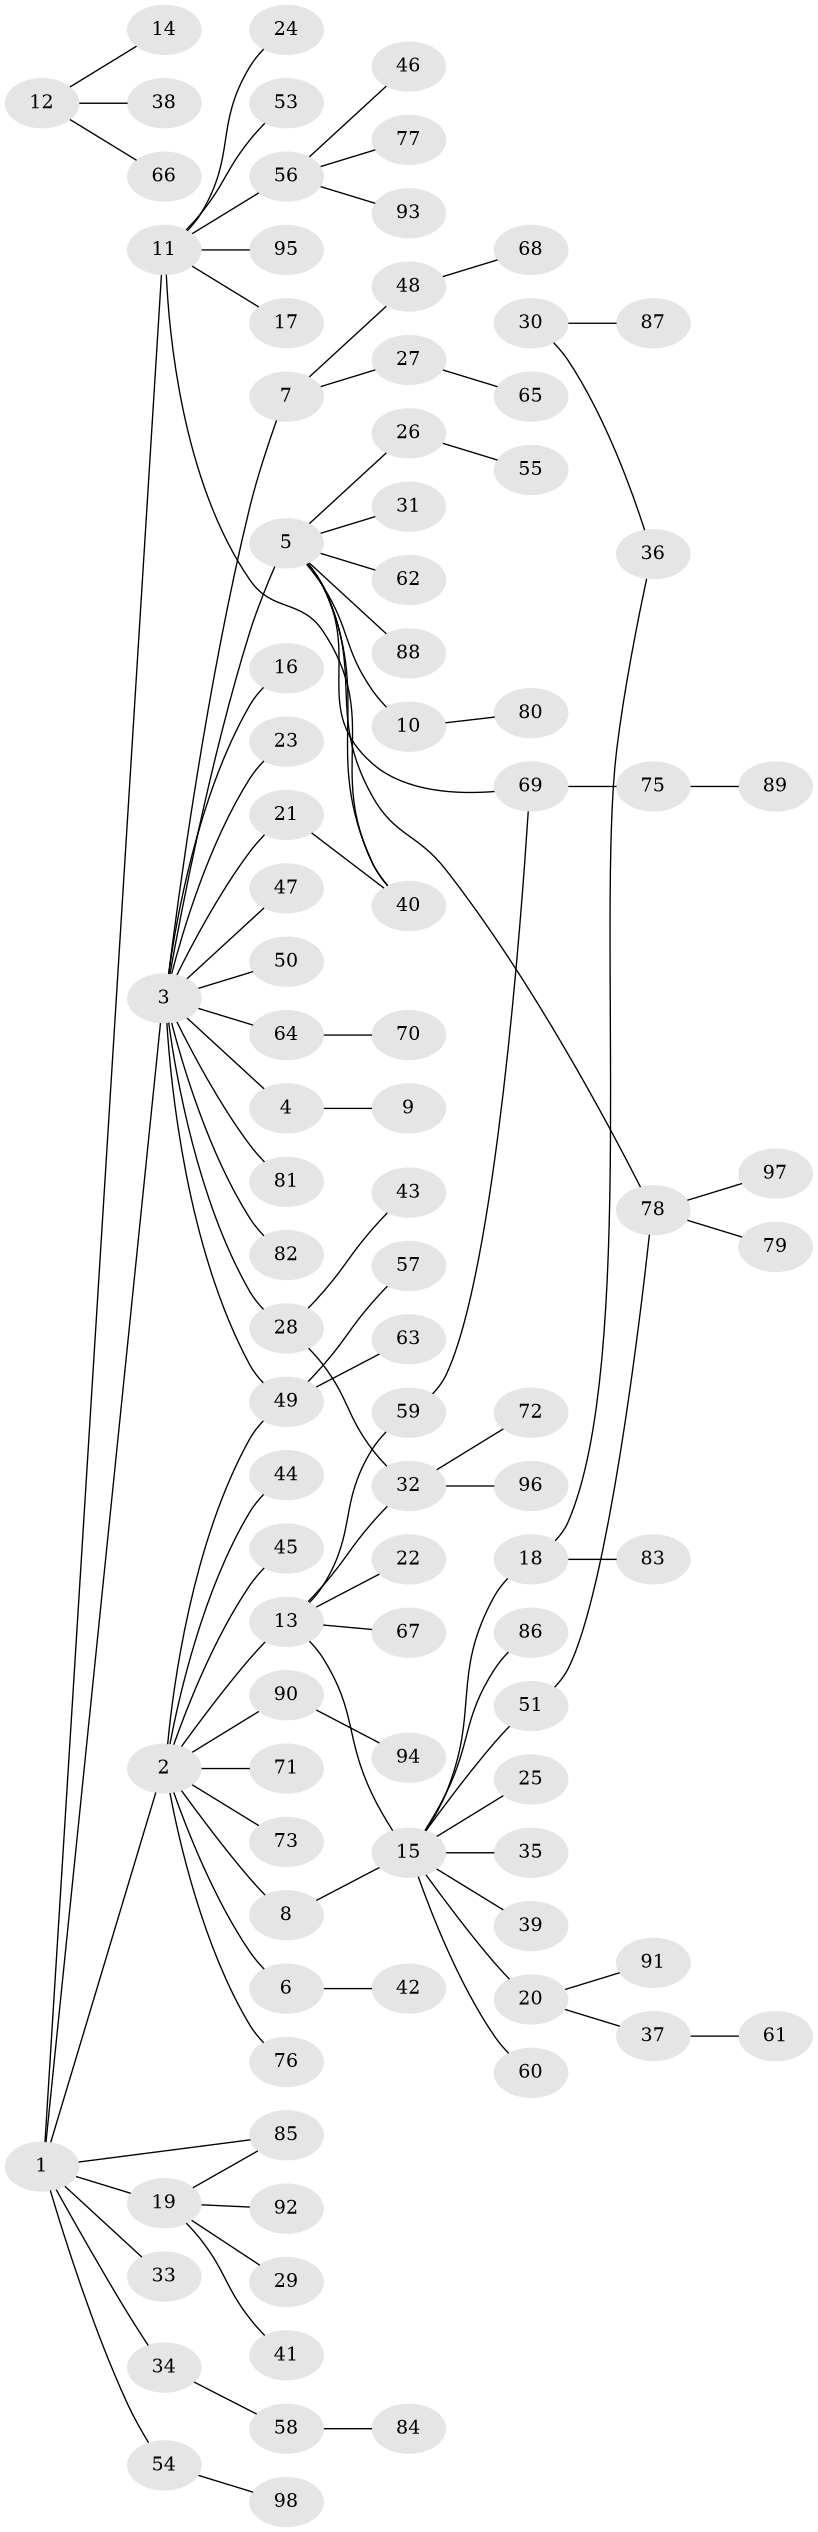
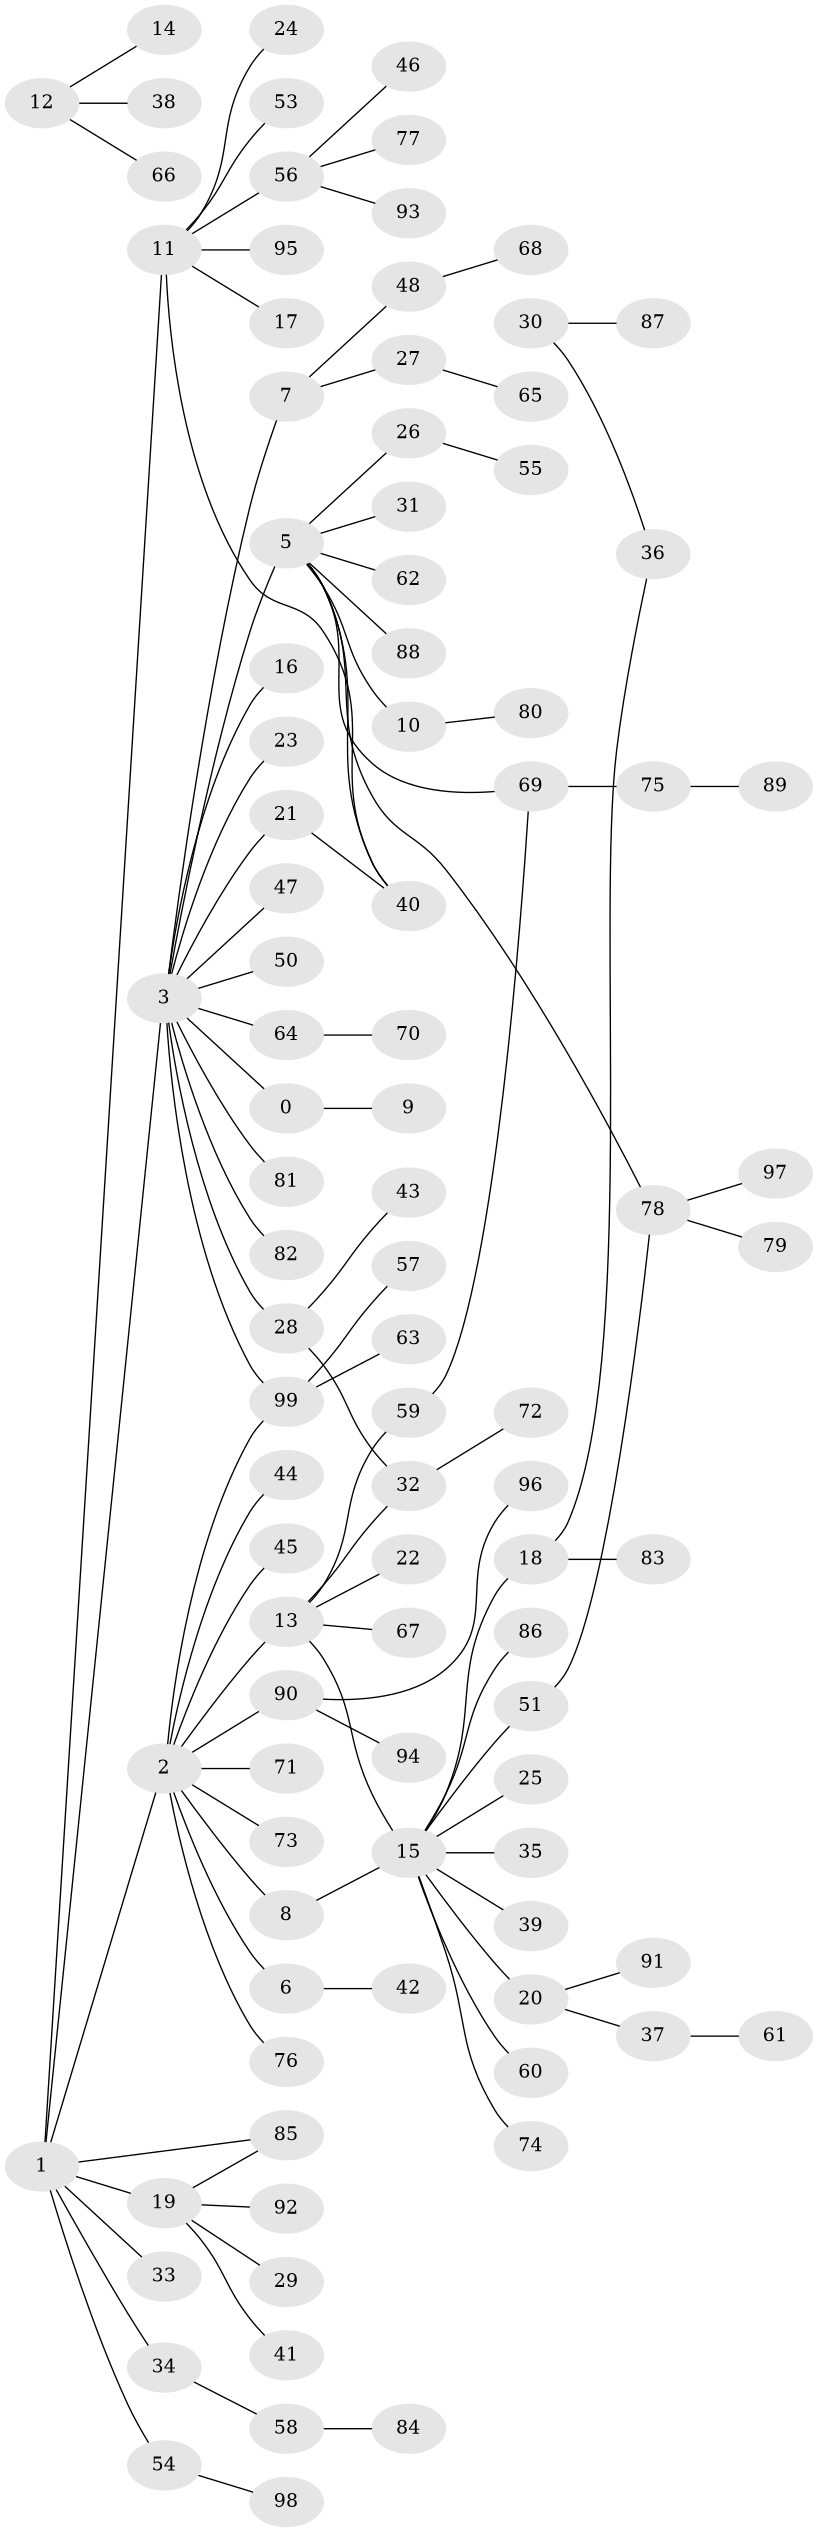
node "4": label "4" -> "0"
node "49": label "49" -> "99"
edge "32" -- "96": now "90" -- "96"
node "74": added
